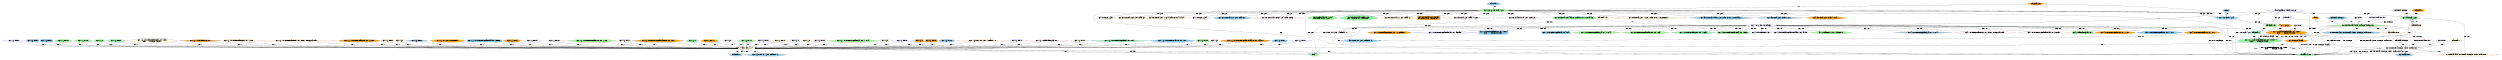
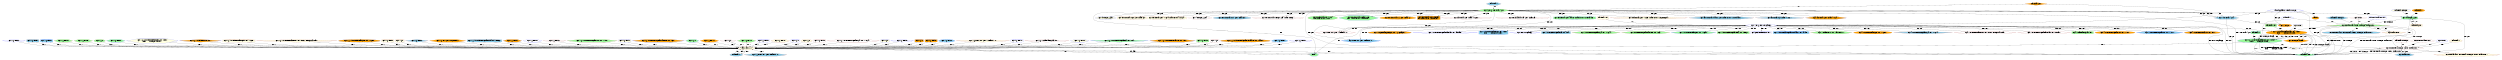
node "1000115": removed
node "(Call,copy_from_user(&va, argp, sizeof va))": fillcolor lightyellow -> orange
node "(Call,memdup_user(argp, sizeof(*u.xcrs)))": label "(Call,memdup_user(argp, sizeof(*u.xcrs)))" -> "(Call,memdup_user(cap, sizeof(*u.xcrs)))"
node "(Call,filp->private_data)": added
node "(Call,kvm_vcpu_ioctl_nmi(vcpu))": label "(Call,kvm_vcpu_ioctl_nmi(vcpu))" -> "(Call,argp_vcpu_ioctl_nmi(vcpu))"
node "(Call,kvm_vcpu_ioctl_x86_set_vcpu_events(vcpu, &events))": fillcolor white -> skyblue
node "(Call,kvm_set_tsc_khz(vcpu, user_tsc_khz))": label "(Call,kvm_set_tsc_khz(vcpu, user_tsc_khz))" -> "(Call,kvm_set_tsc_khz(vcpu, user_void_khz))"
node "(Call,kvm_vcpu_ioctl_set_lapic(vcpu, u.lapic))": added
edge "(Call,kvm_vcpu_ioctl_interrupt(vcpu, &irq))" -> "(Call,msr_io(vcpu, argp, do_set_msr, 0))": now "(Call,*vcpu = filp->private_data)" -> "(Call,msr_io(vcpu, argp, do_set_msr, 0))"
node "(Call,r = kvm_vcpu_ioctl_x86_set_xsave(vcpu, u.xsave))": fillcolor palegreen -> white
node "(Call,r = kvm_vcpu_ioctl_interrupt(vcpu, &irq))": fillcolor skyblue -> orange
edge "(Return,return r;)" -> "(Call,r = msr_io(vcpu, argp, do_set_msr, 0))": reversed
node "(MethodReturn,long)": label "(MethodReturn,long)" -> "(Identifier,long)"
